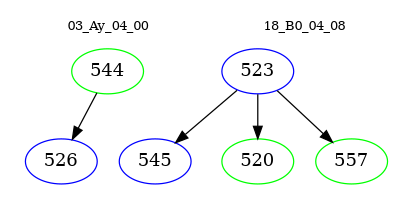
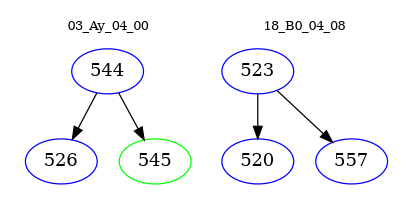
node "544": color green -> blue
edge "523" -> "545": now "544" -> "545"
node "545": color blue -> green
node "520": color green -> blue
node "557": color green -> blue
